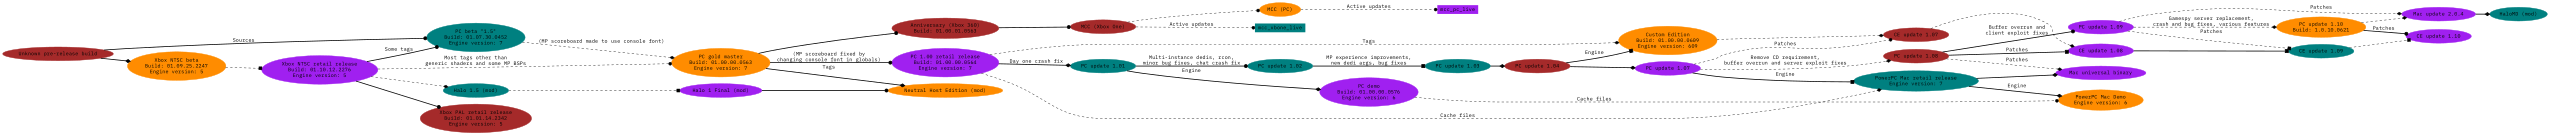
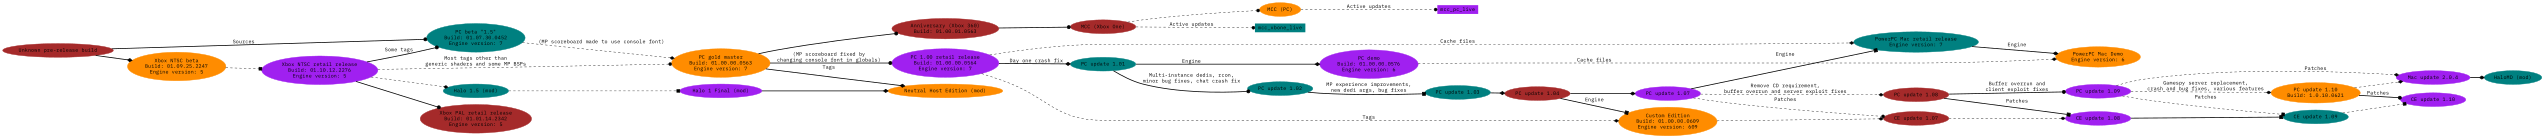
node "Mac universal binary": removed
edge "Halo 1 Final (mod)" -> "Neutral Host Edition (mod)": arrowhead dot -> diamond
edge "PC demo Build: 01.00.00.0576 Engine version: 6" -> "PowerPC Mac Demo Engine version: 6": arrowhead dot -> diamond
